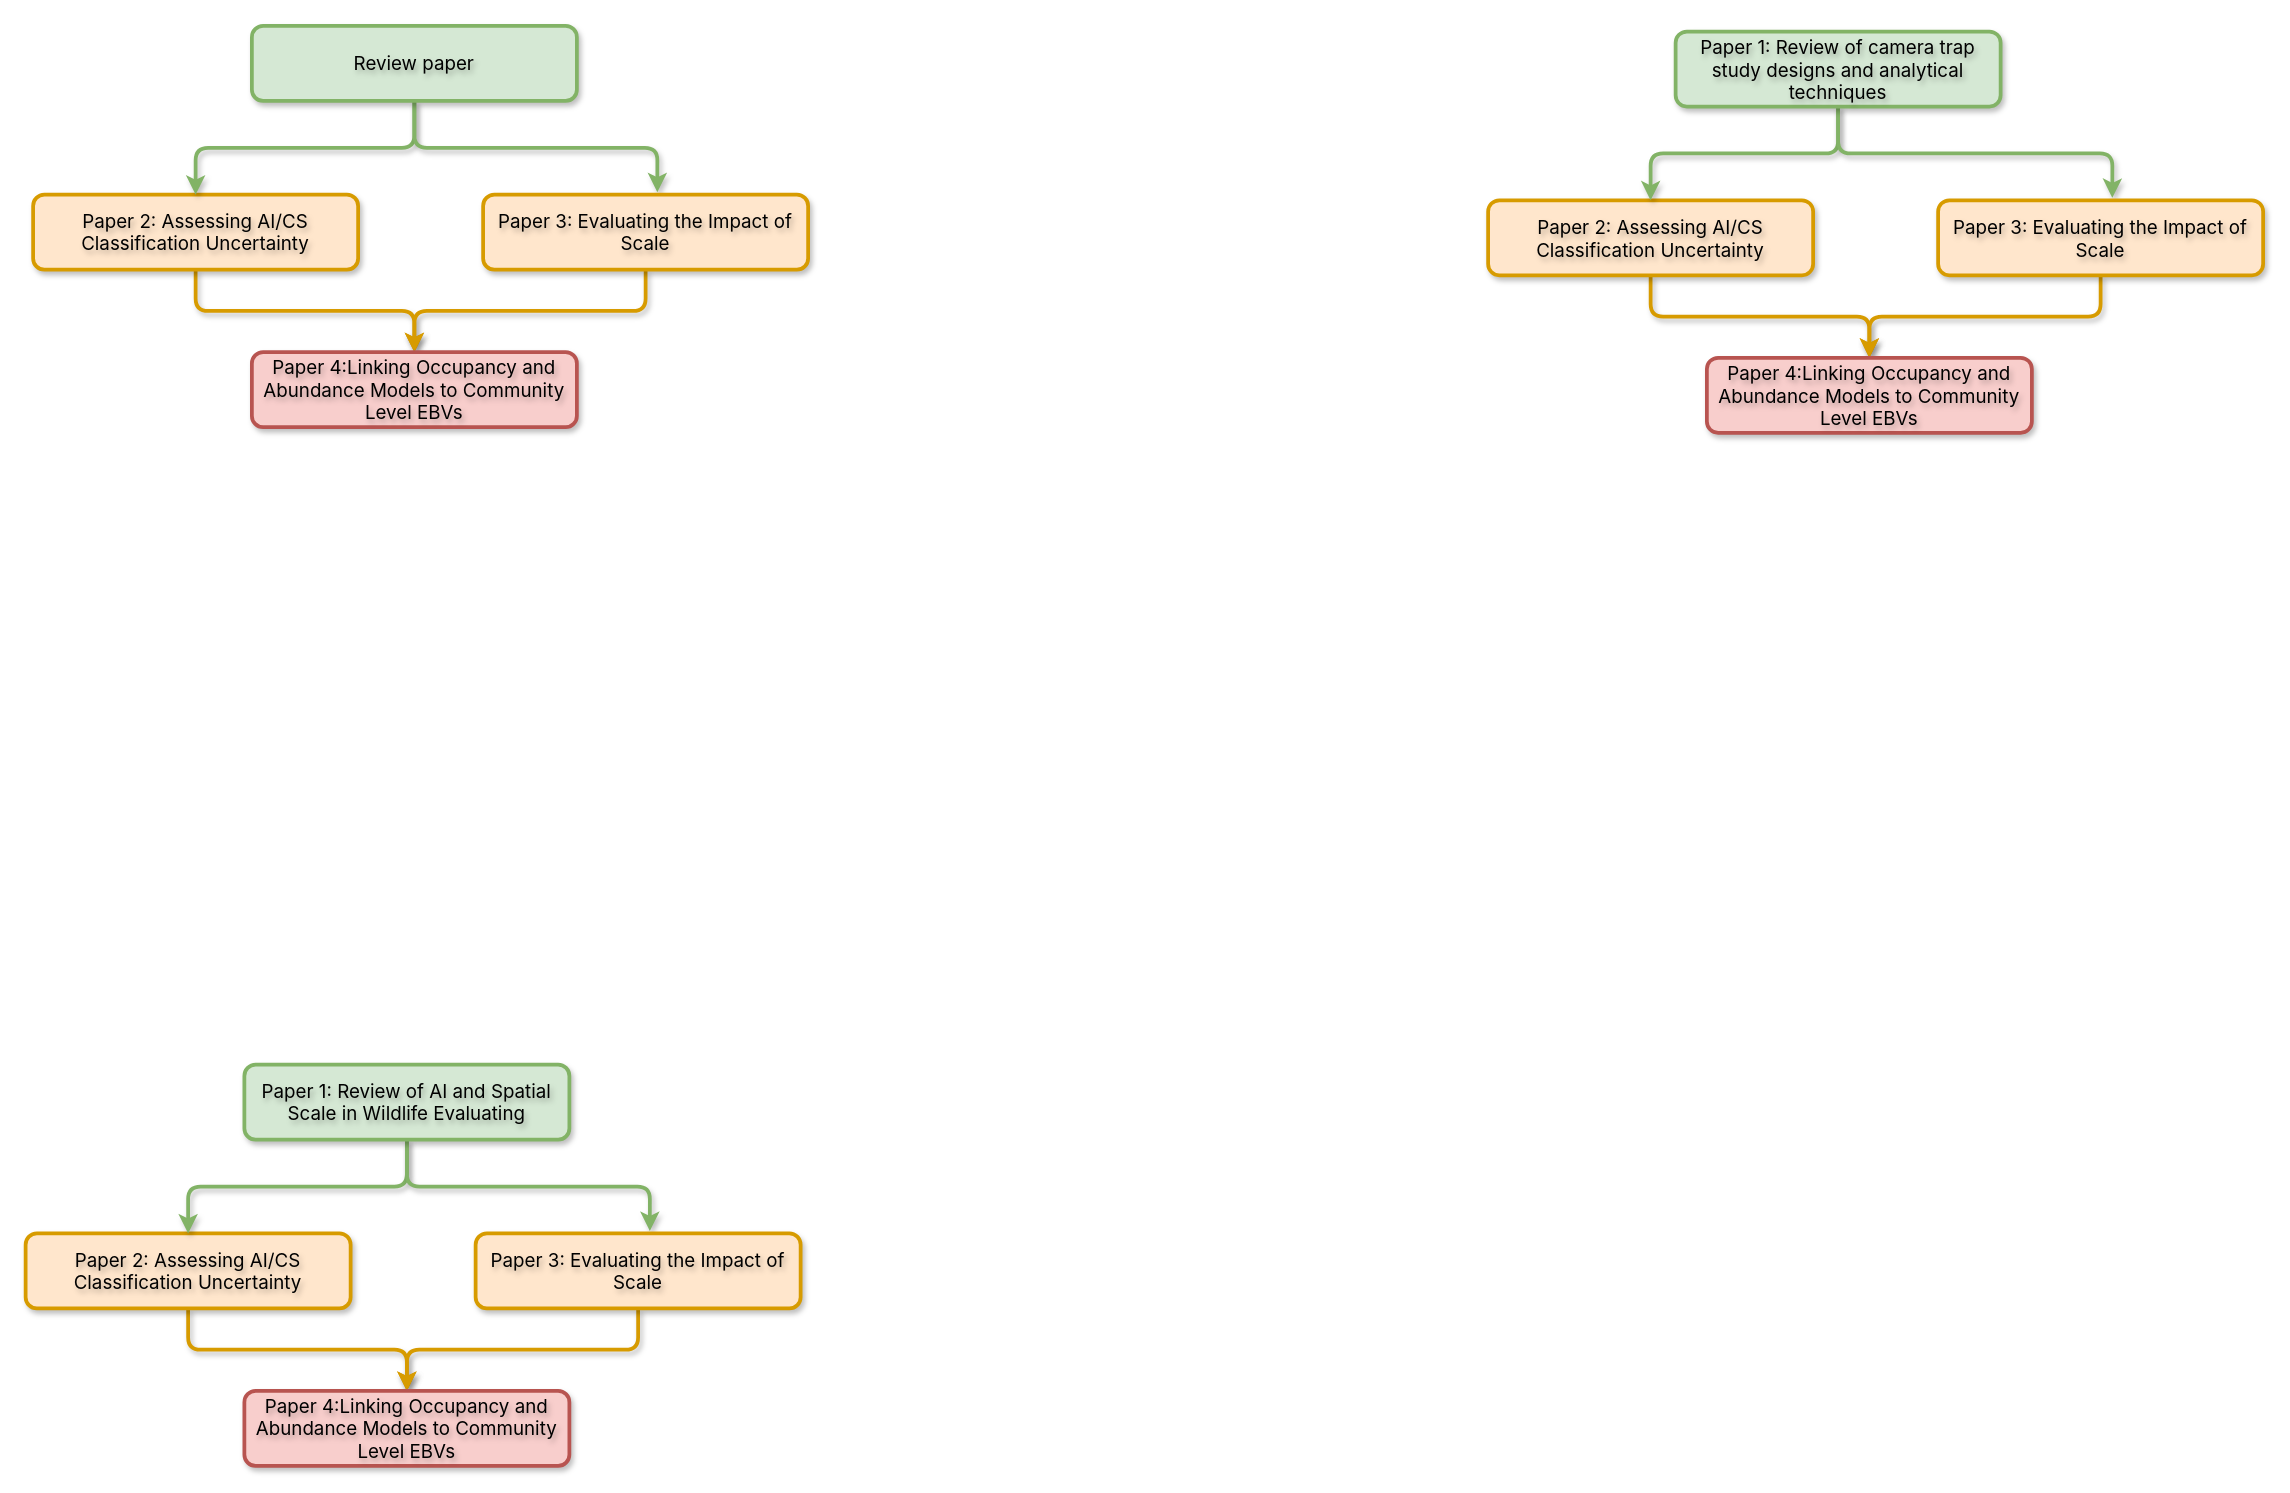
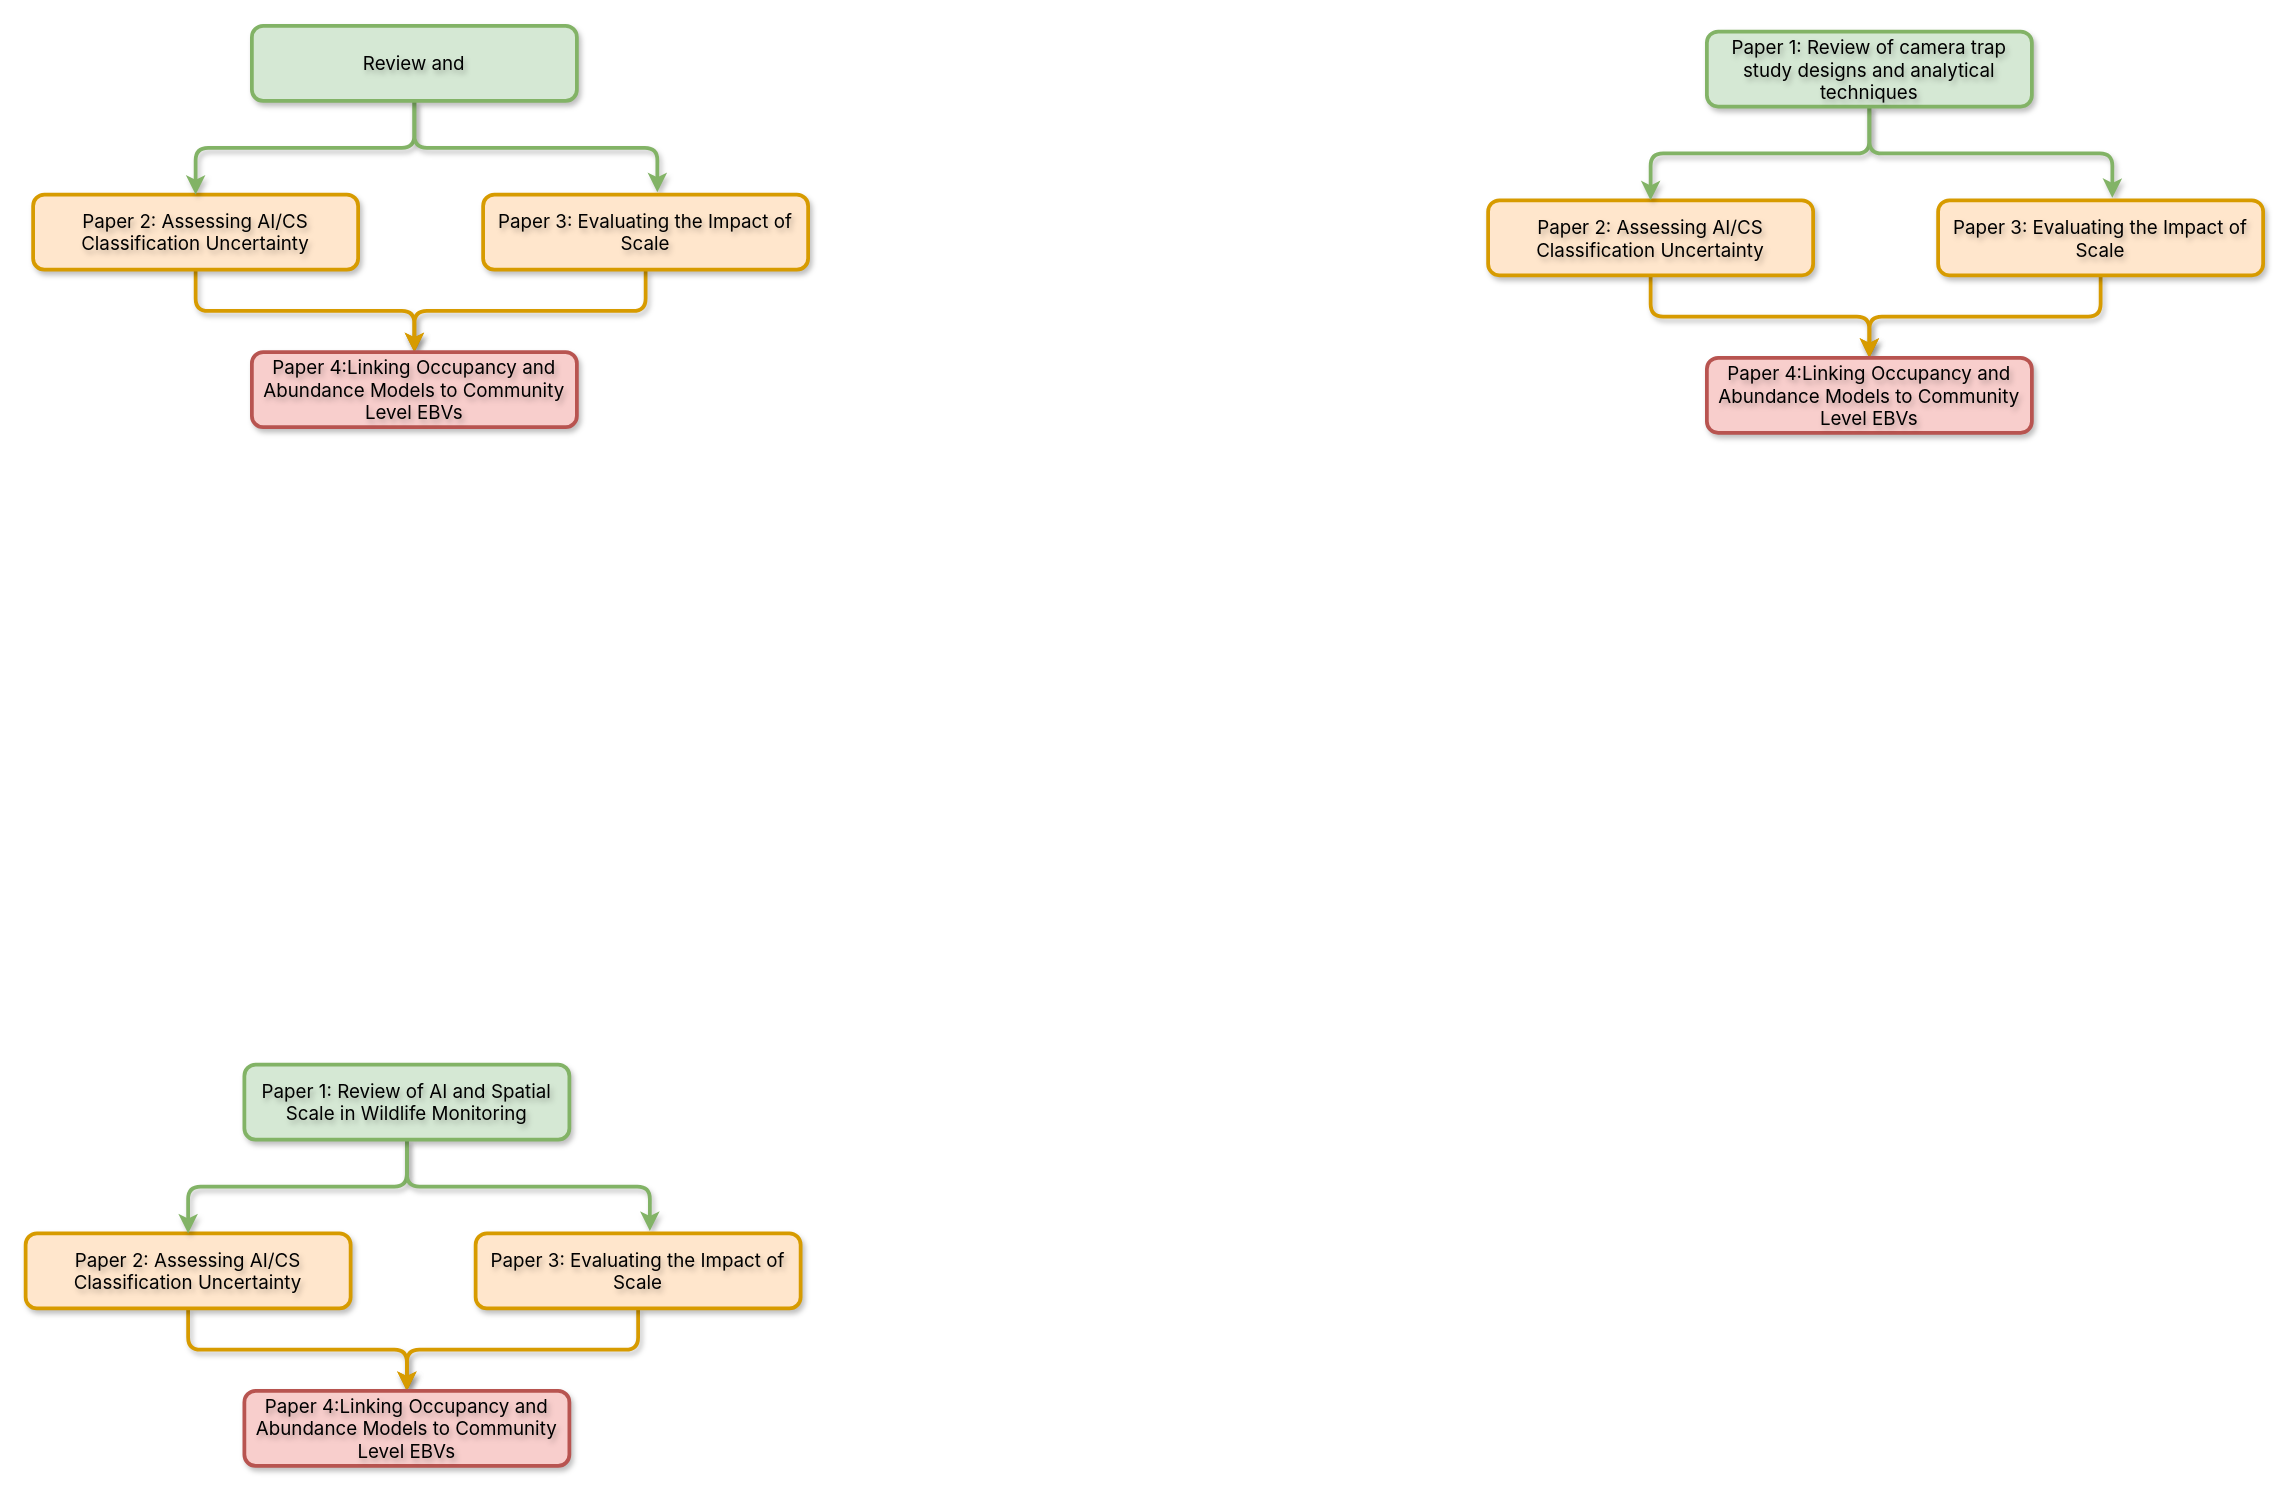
node "Review paper": label "Review paper" -> "Review and"
node "Paper 1: Review of camera trap study designs and analytical techniques": moved (1838, 69) -> (1869, 69)
node "Paper 1: Review of AI and Spatial Scale in Wildlife Evaluating": label "Paper 1: Review of AI and Spatial Scale in Wildlife Evaluating" -> "Paper 1: Review of AI and Spatial Scale in Wildlife Monitoring"
